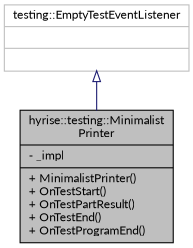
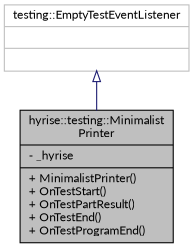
node "hyrise::testing::Minimalist": text "- _impl" -> "- _hyrise"
